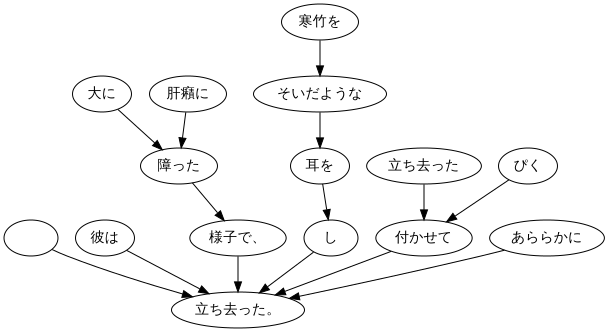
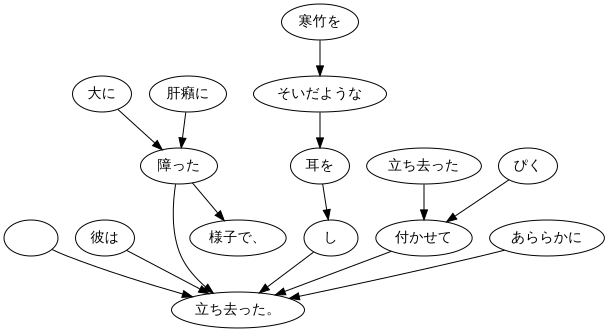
edge "様子で、" -> "立ち去った。": now "障った" -> "立ち去った。"
